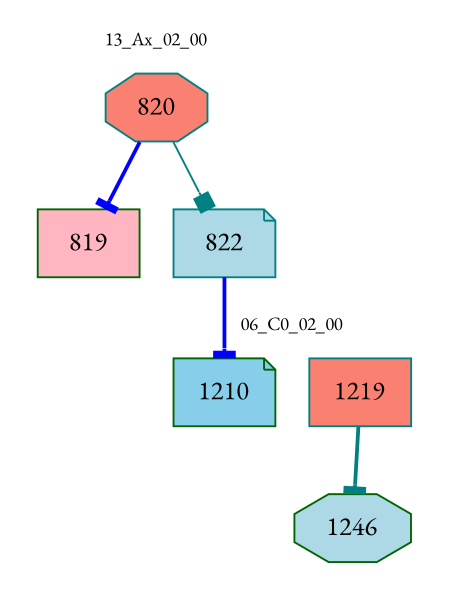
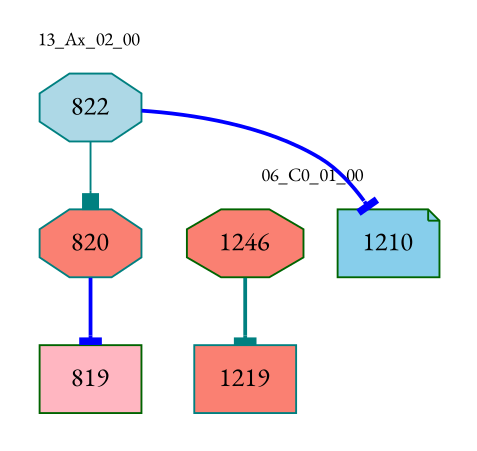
edge "820" -> "822": reversed
node "822": shape note -> octagon
cluster "06_C0_02_00": label "06_C0_02_00" -> "06_C0_01_00"
edge "1219" -> "1246": reversed
node "1246": fillcolor lightblue -> salmon
